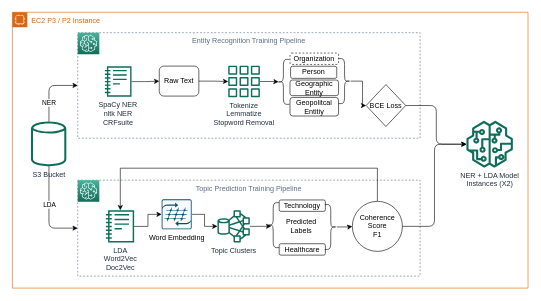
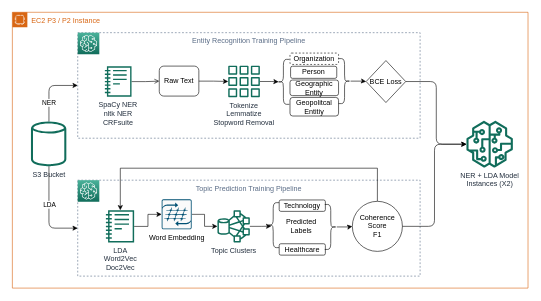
edge "SpaCy NER nltk NER CRFsuite" -> "Raw Text": arrowhead classic -> open
node "BCE Loss": moved (386, 106) -> (386, 82)
